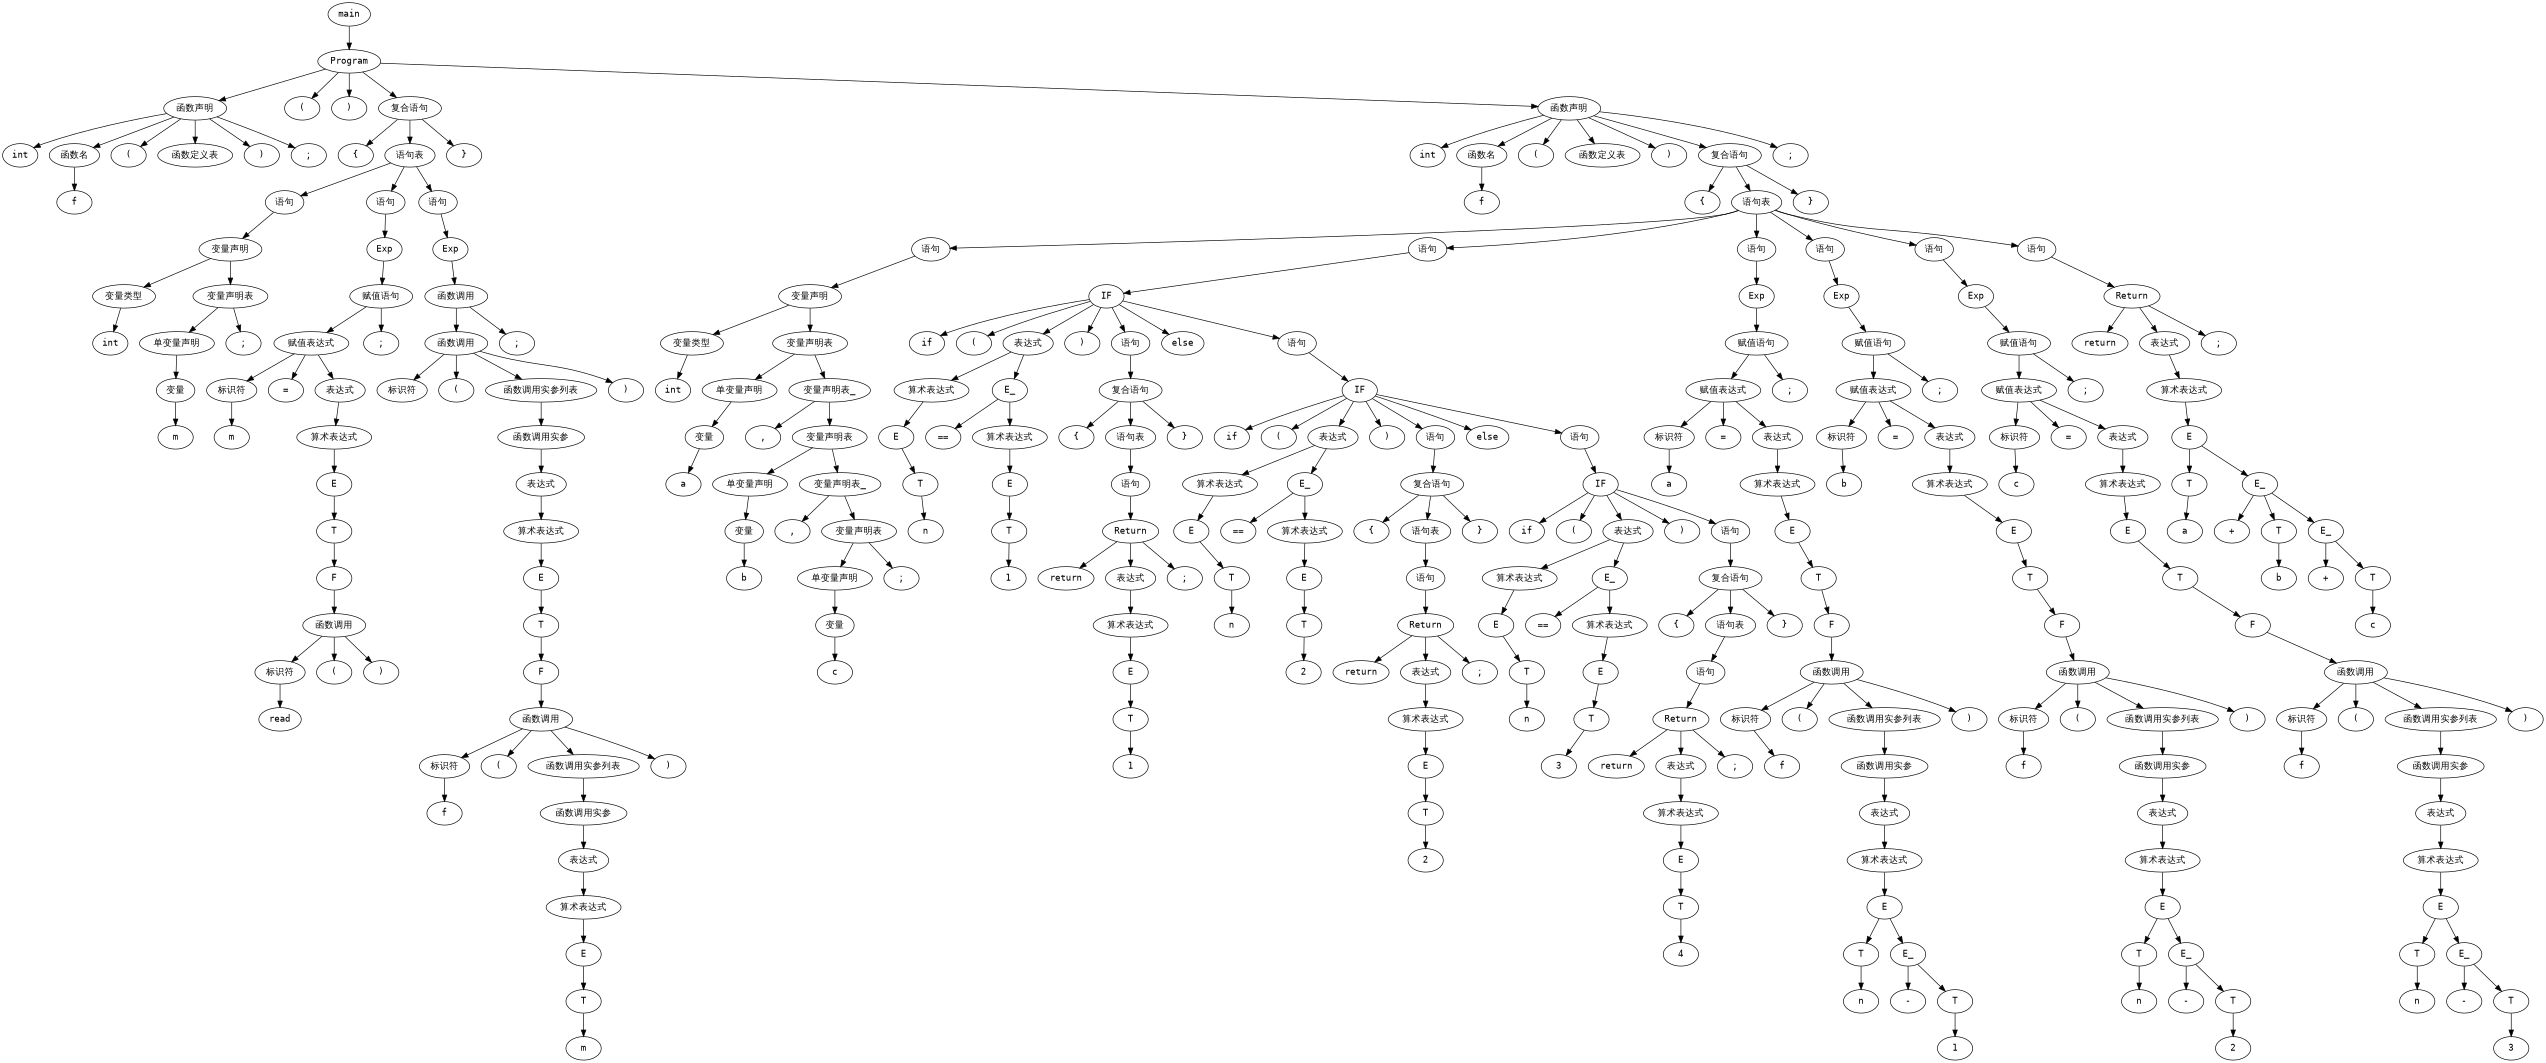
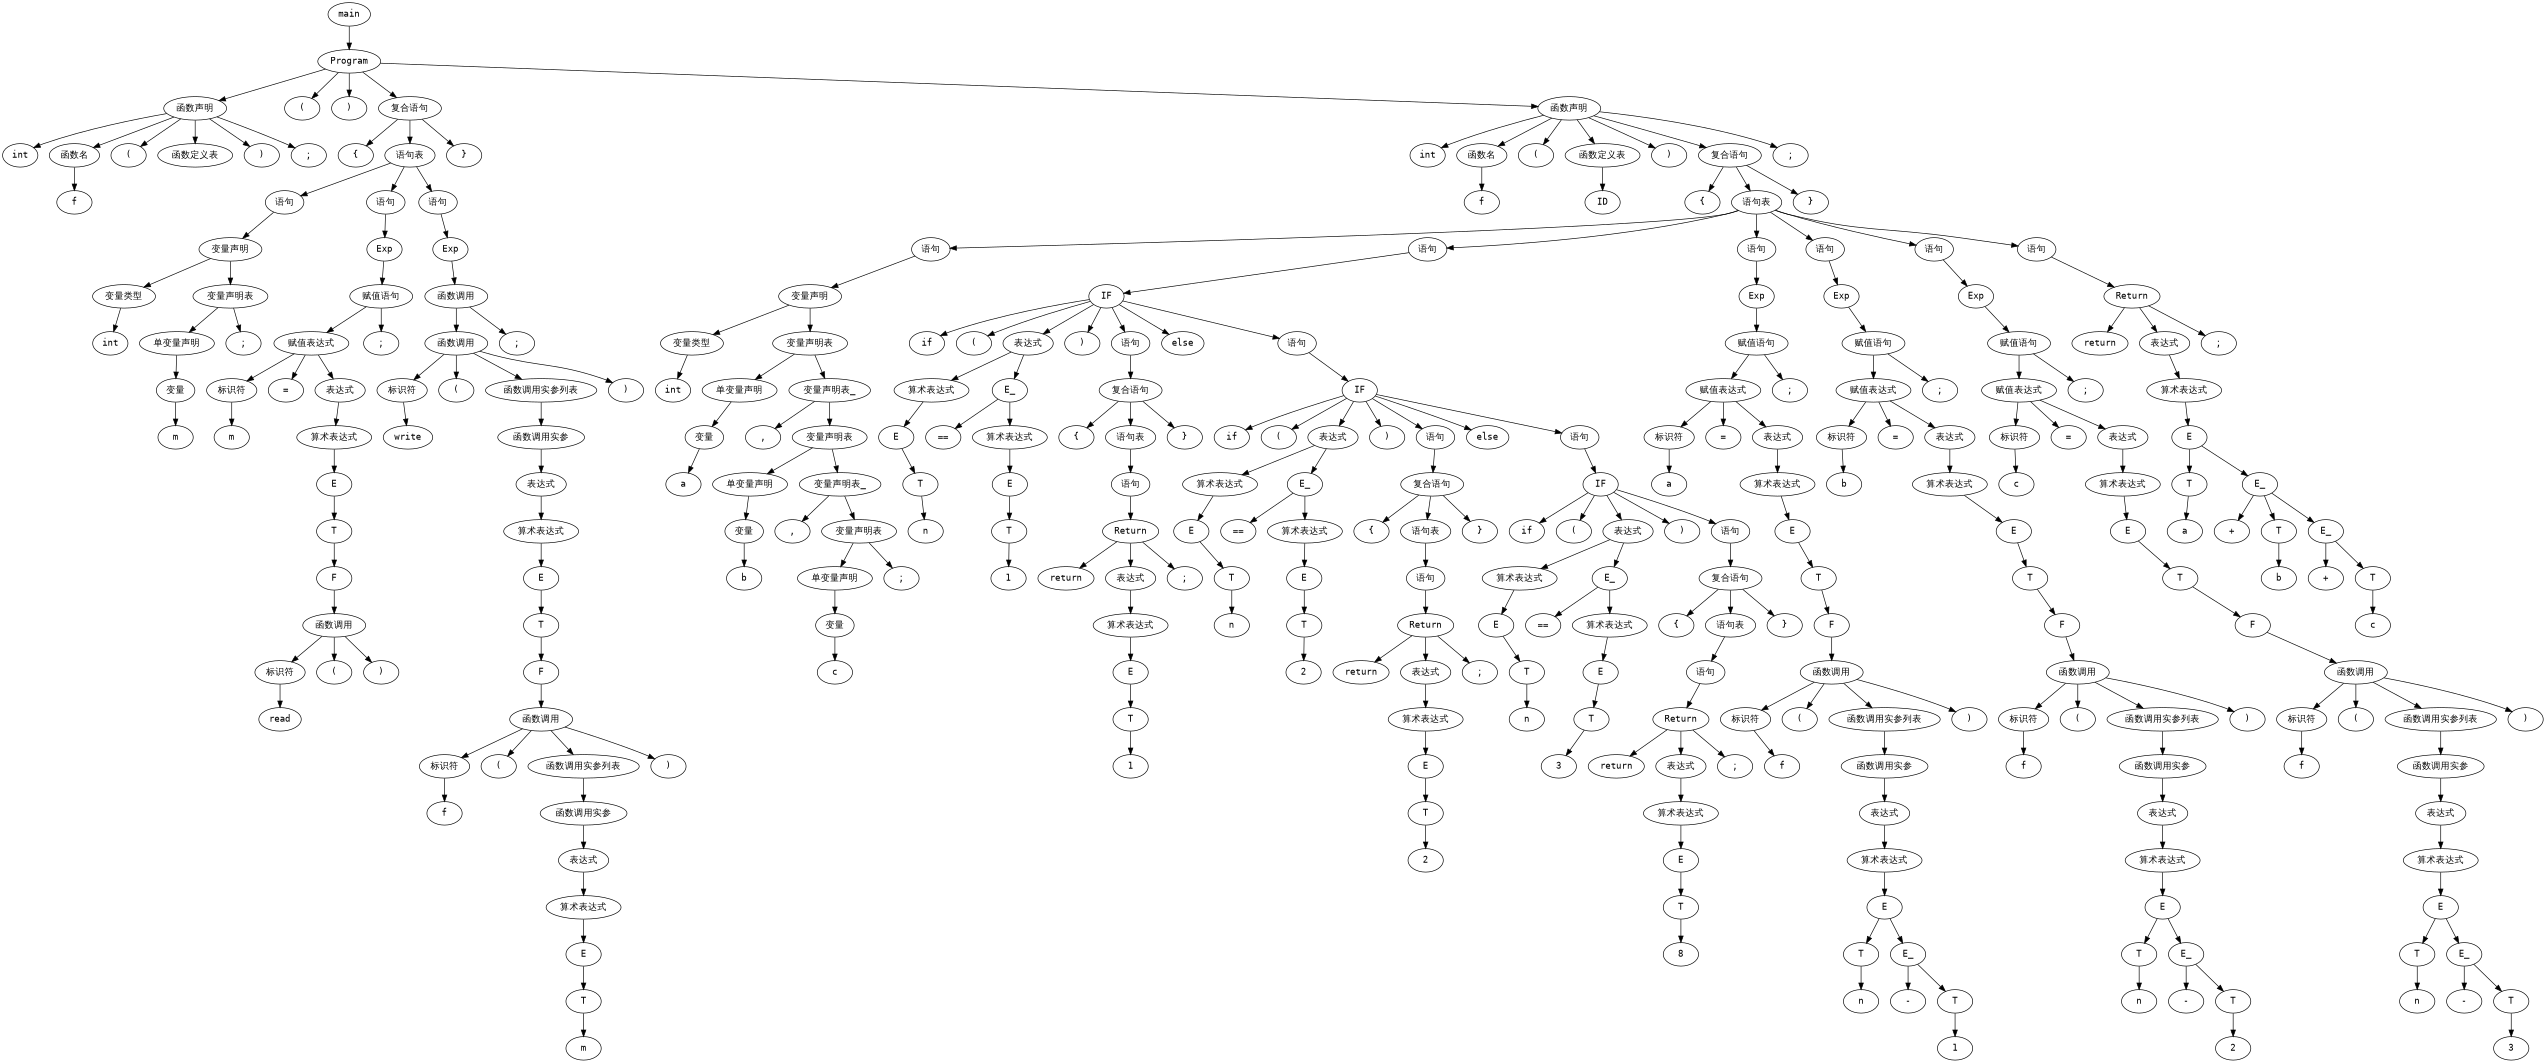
node "ID": added
node "write": added
node "4": label "4" -> "8"
